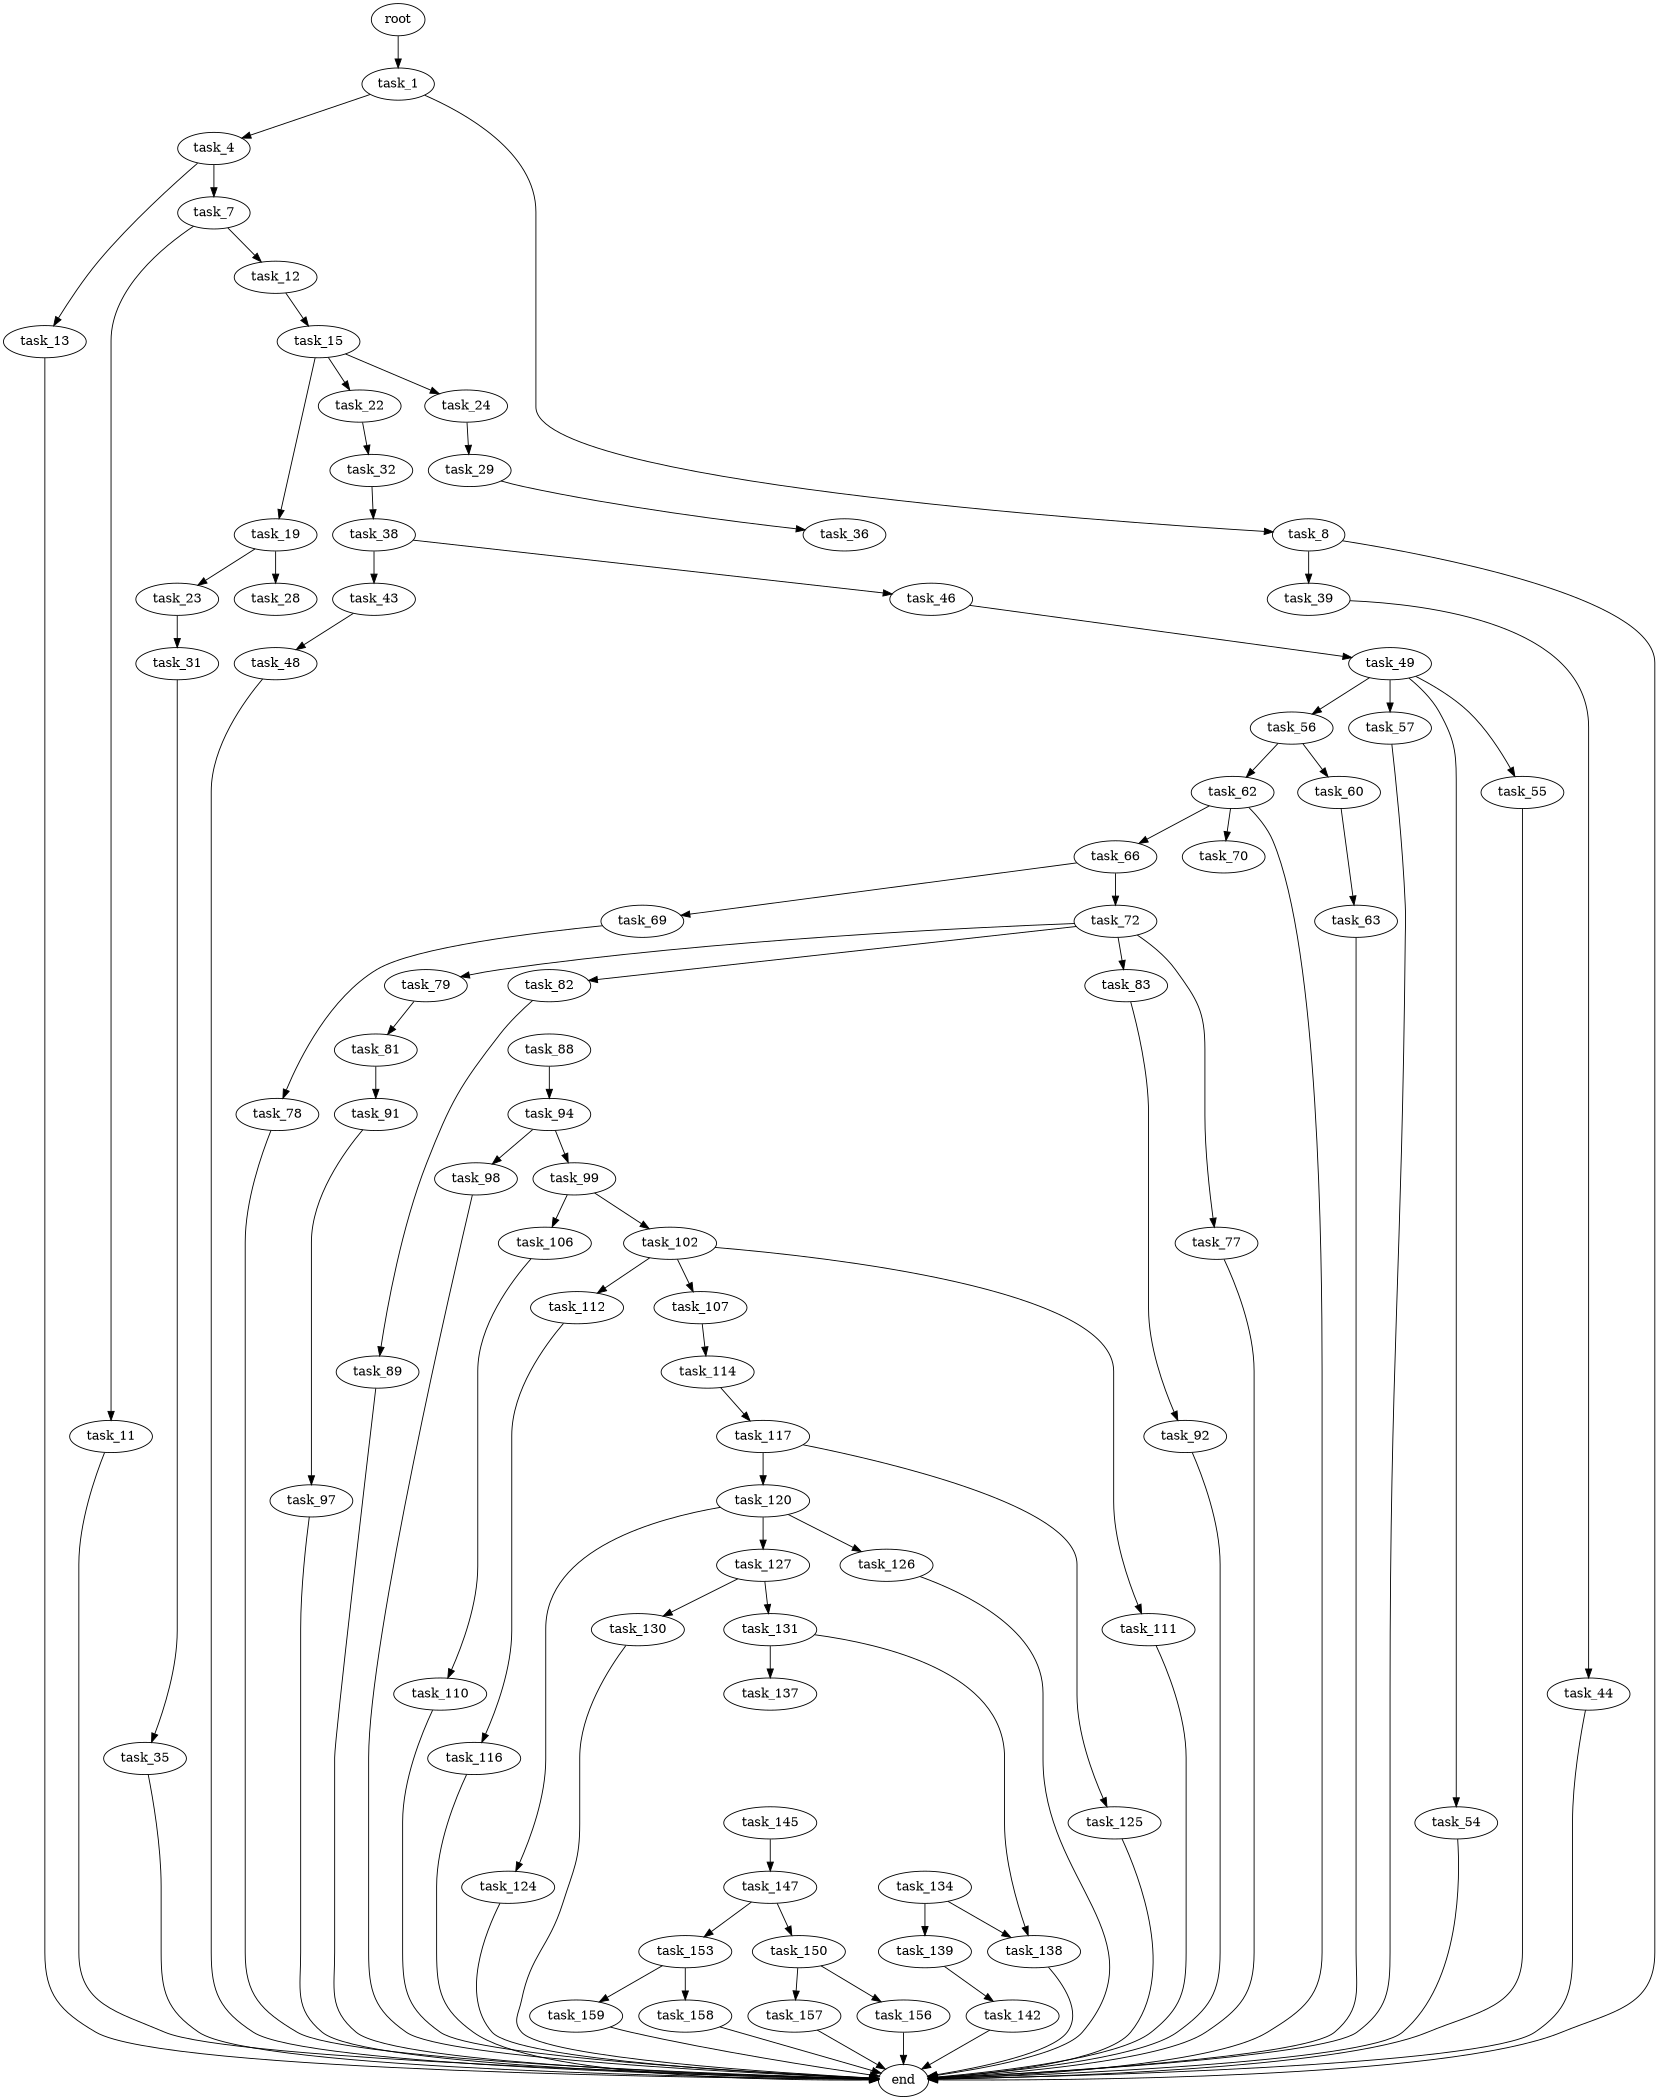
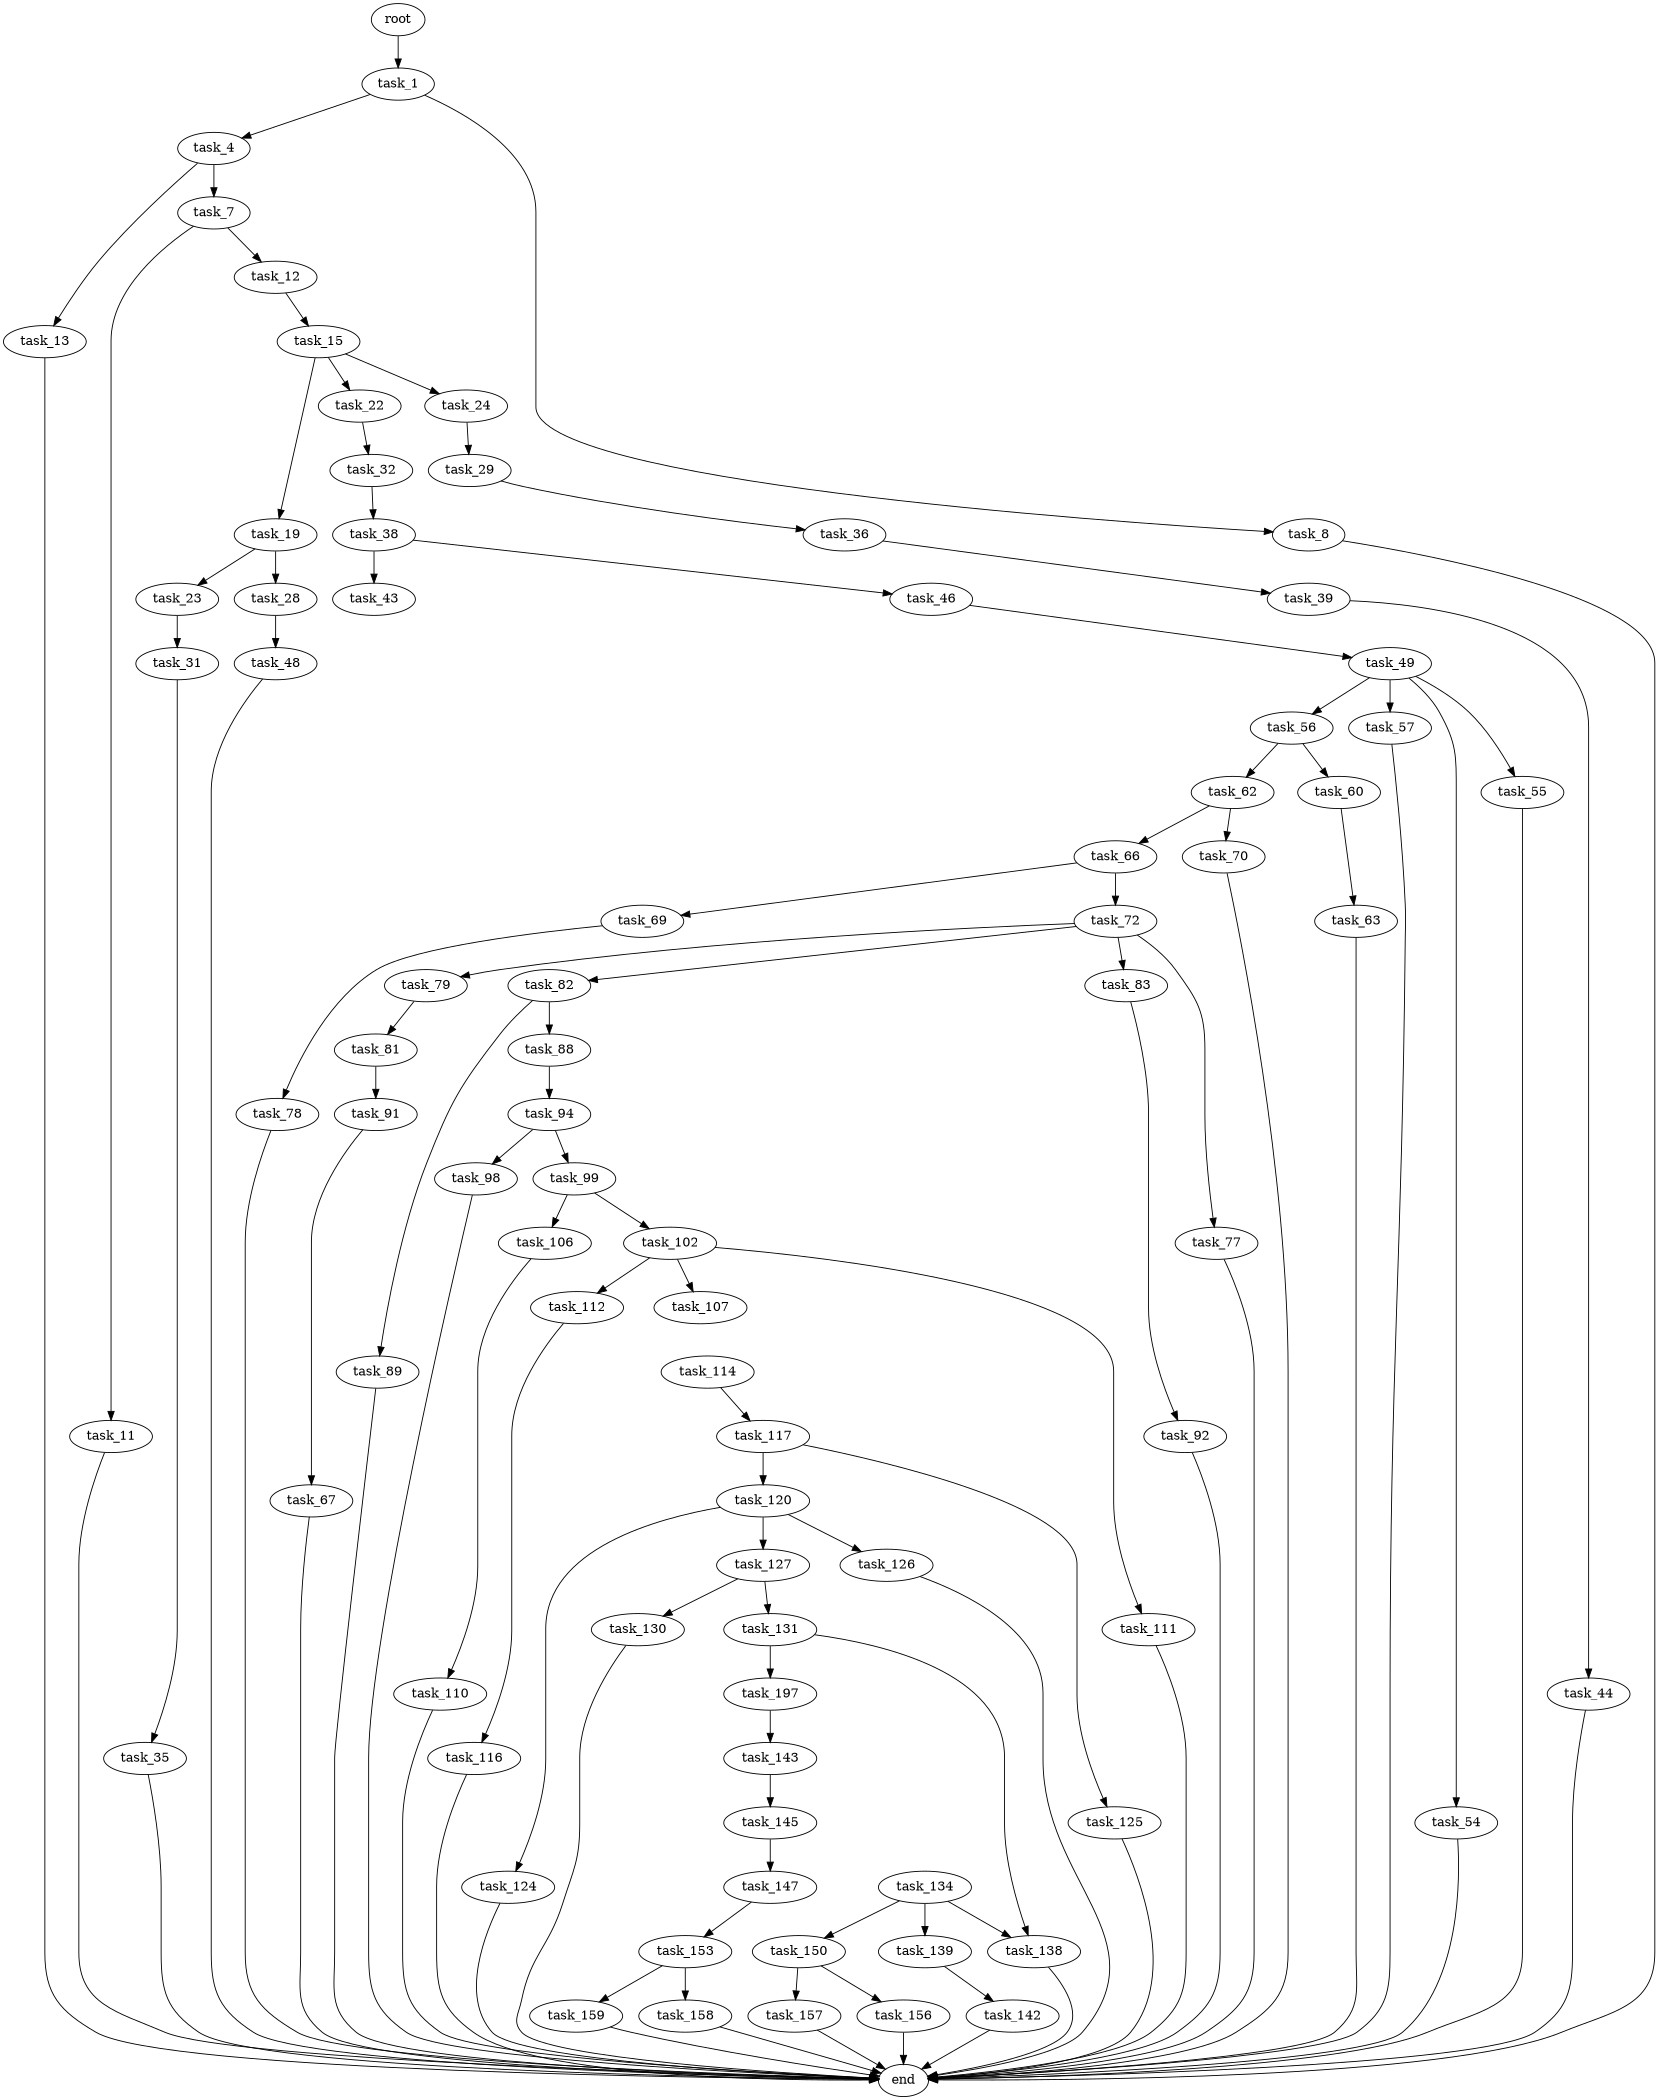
edge "task_8" -> "task_39": now "task_36" -> "task_39"
edge "task_43" -> "task_48": now "task_28" -> "task_48"
edge "task_82" -> "task_88": added
edge "task_107" -> "task_114": removed
node "task_97": label "task_97" -> "task_67"
edge "task_62" -> "end": now "task_70" -> "end"
node "task_137": label "task_137" -> "task_197"
node "task_143": added
edge "task_147" -> "task_150": now "task_134" -> "task_150"
